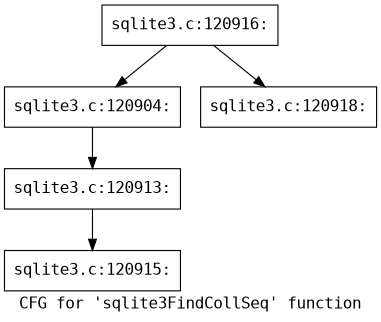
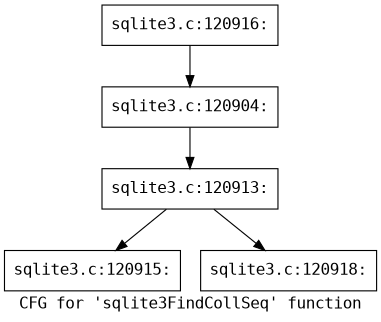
edge "sqlite3.c:120916:" -> "sqlite3.c:120918:": now "sqlite3.c:120913:" -> "sqlite3.c:120918:"
